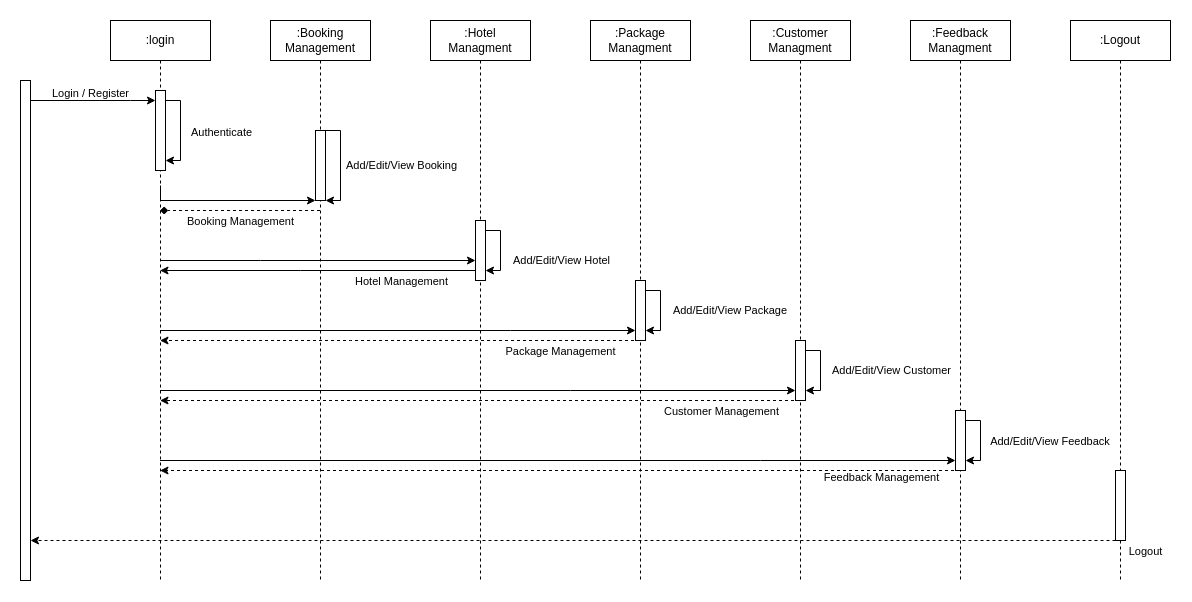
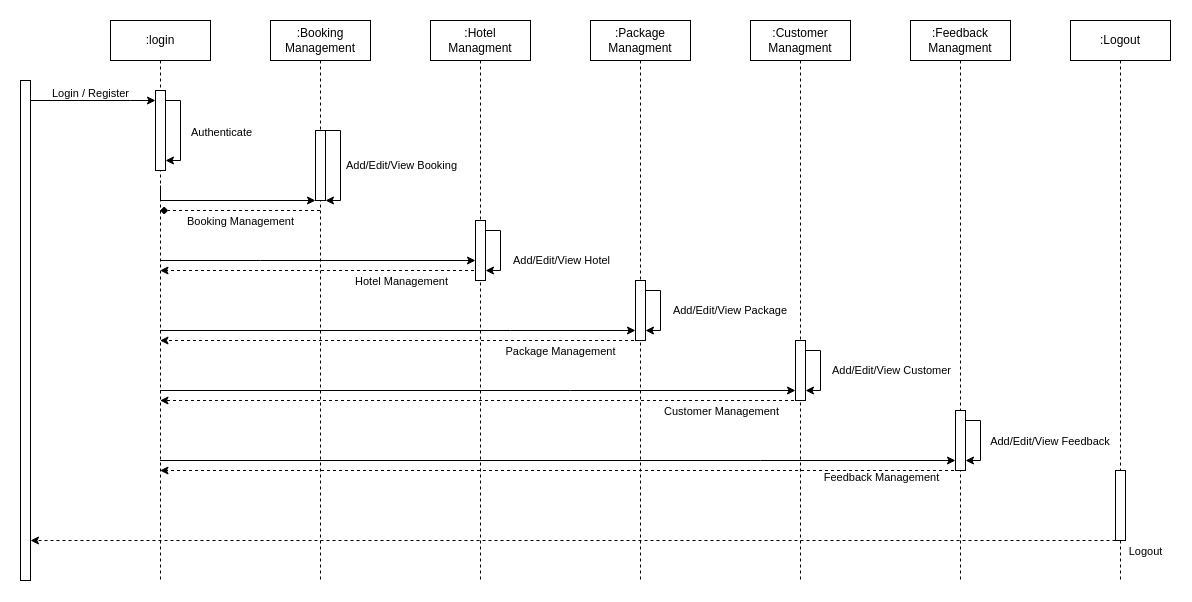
edge ":Hotel Managment" -> ":login": style solid -> dashed
